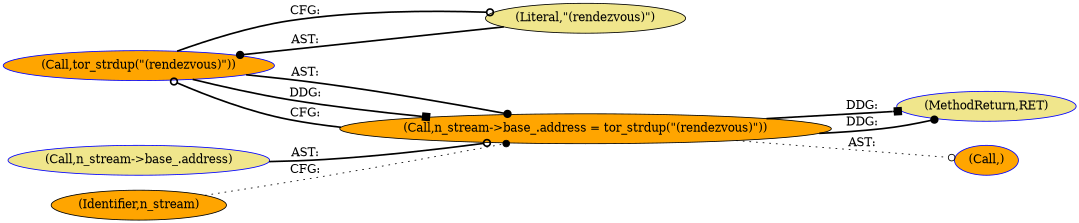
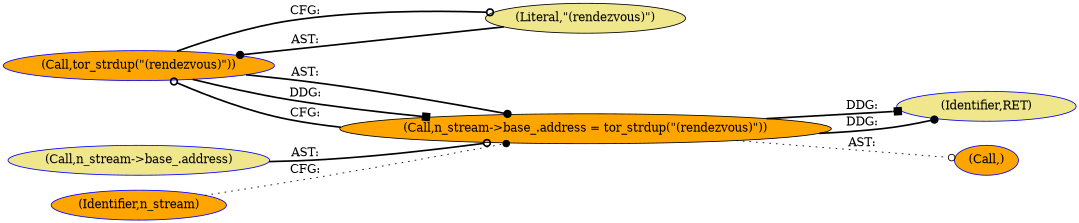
node "(MethodReturn,RET)": label "(MethodReturn,RET)" -> "(Identifier,RET)"
node "(Identifier,n_stream)": color black -> blue
